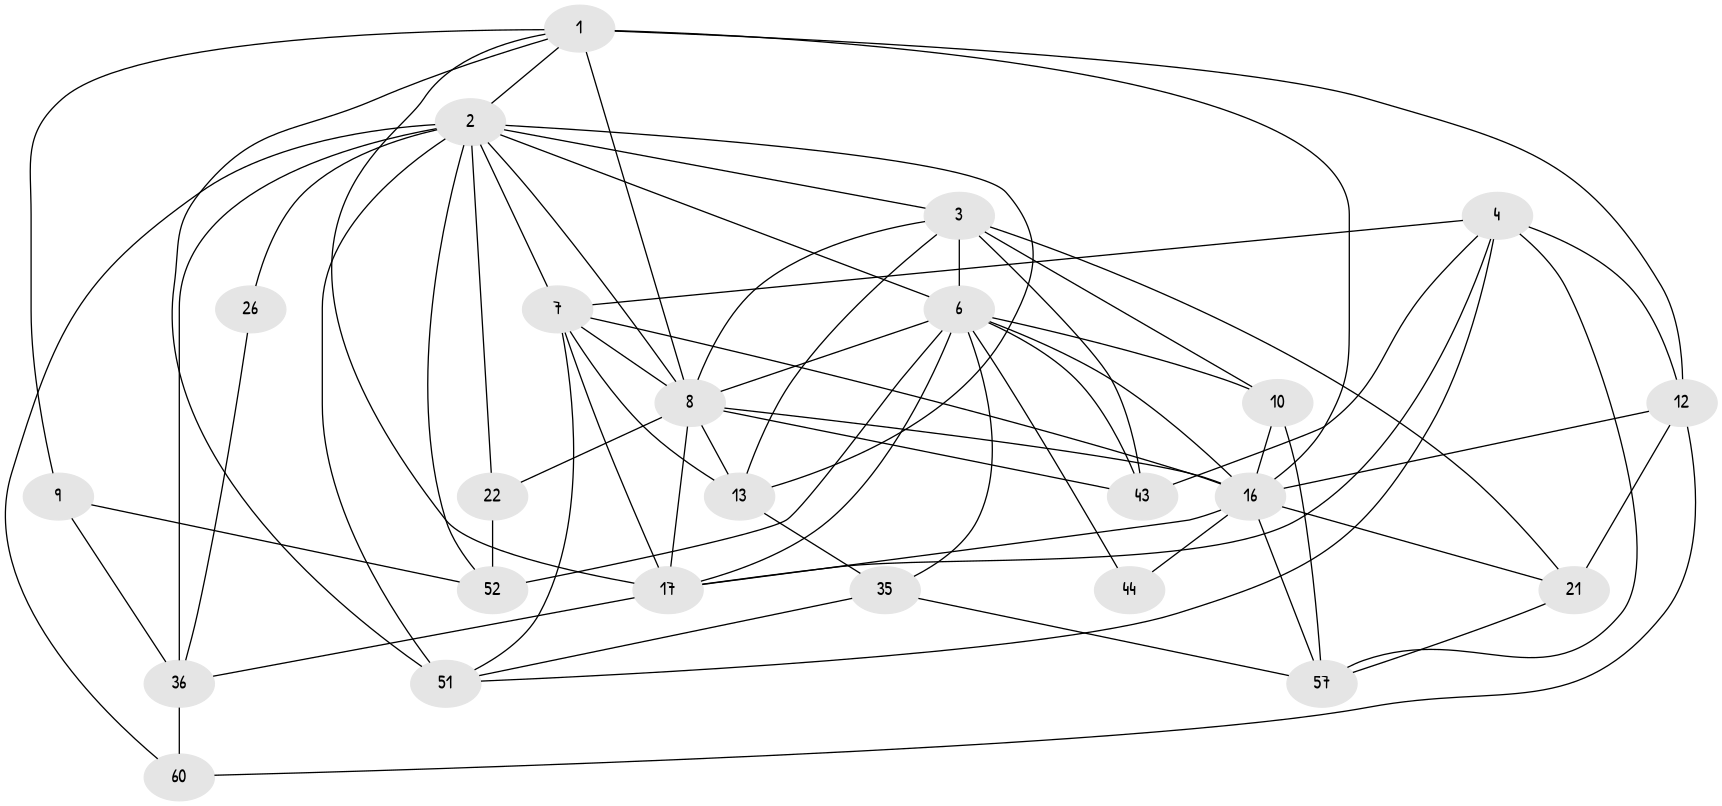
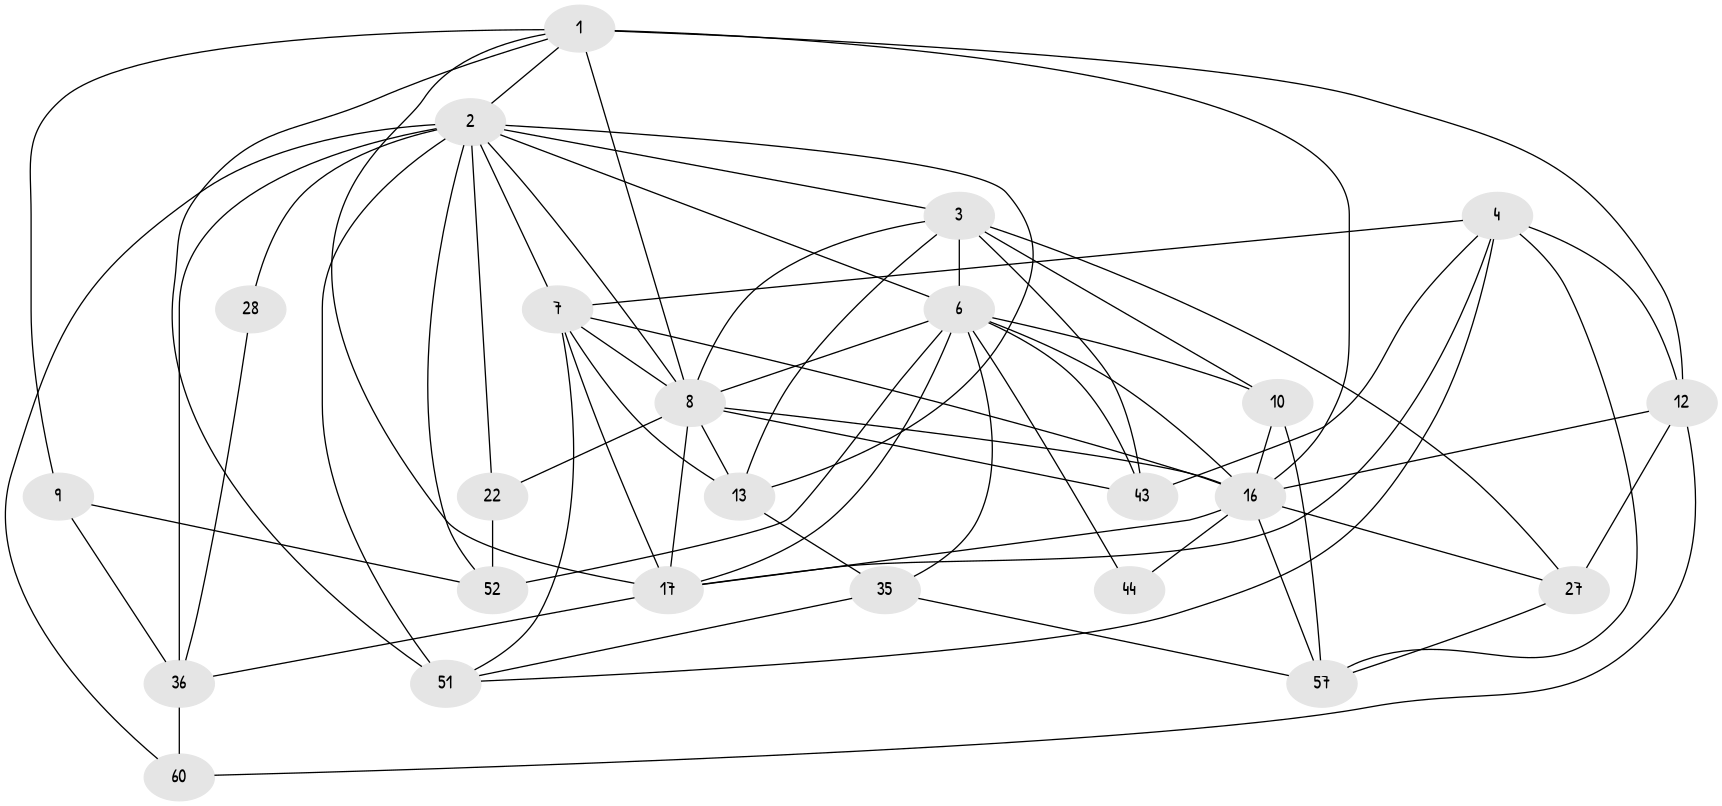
node "26": label "26" -> "28"
node "21": label "21" -> "27"
